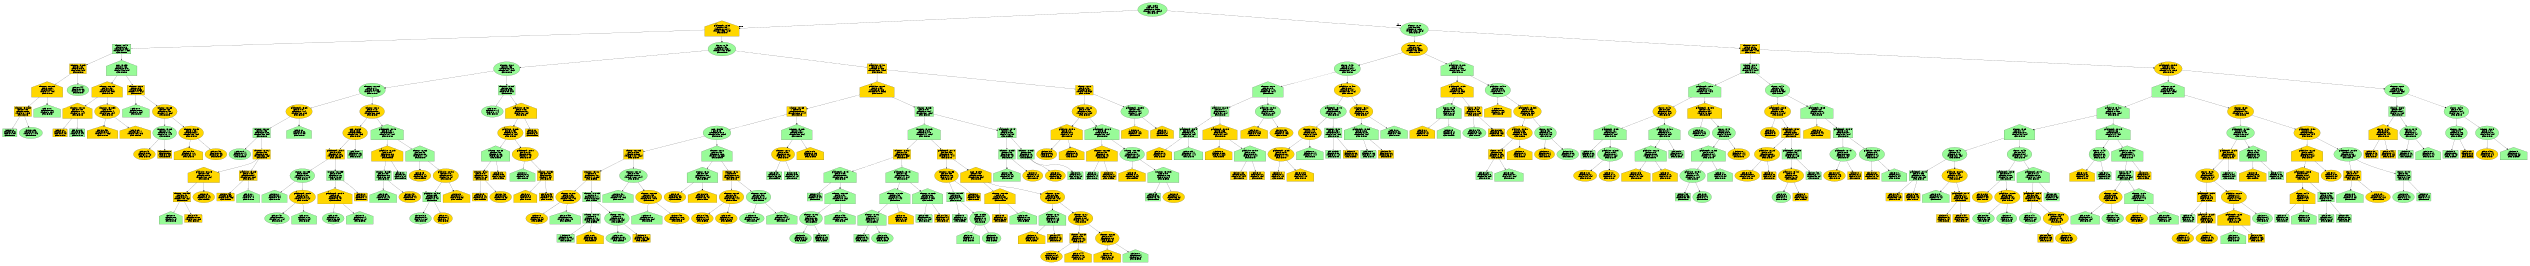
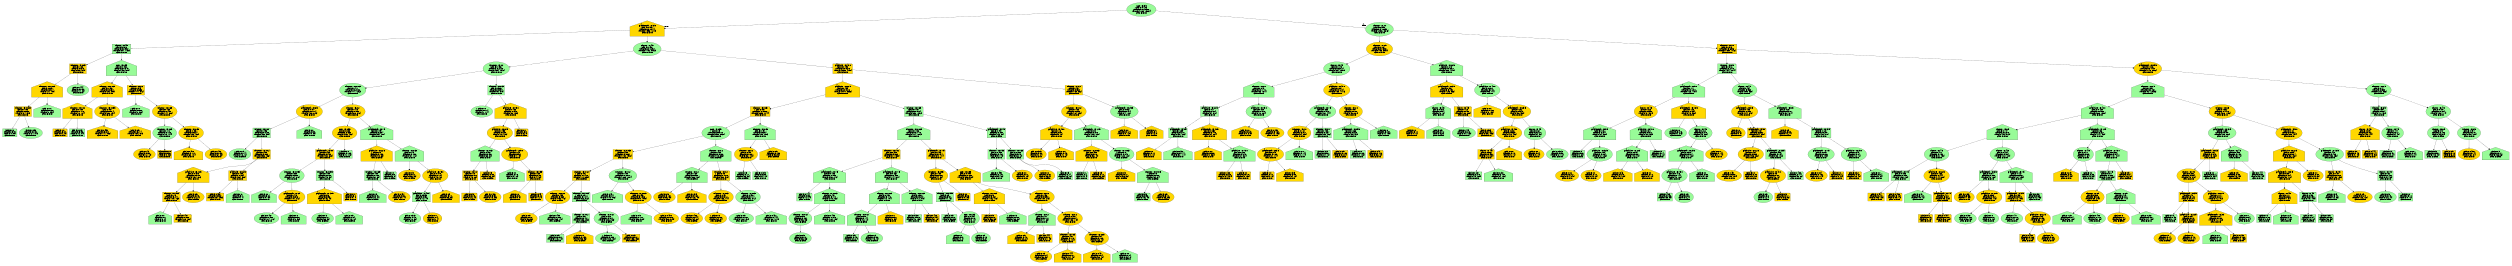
node "gini = 0.5 samples = 120 value = [60, 60] class = False": removed
node "gini = 0.49 class = 84 value = [36, 48] class = True": label "gini = 0.49 class = 84 value = [36, 48] class = True" -> "gini = 0.49 samples = 84 value = [36, 48] class = True"
